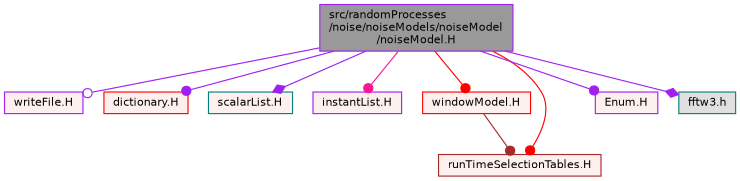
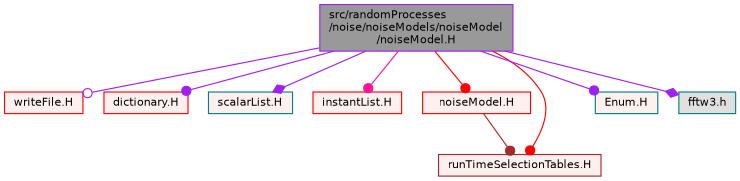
node "writeFile.H": color purple -> red
node "instantList.H": color purple -> red
node "windowModel.H": label "windowModel.H" -> "noiseModel.H"
node "Enum.H": color purple -> teal
